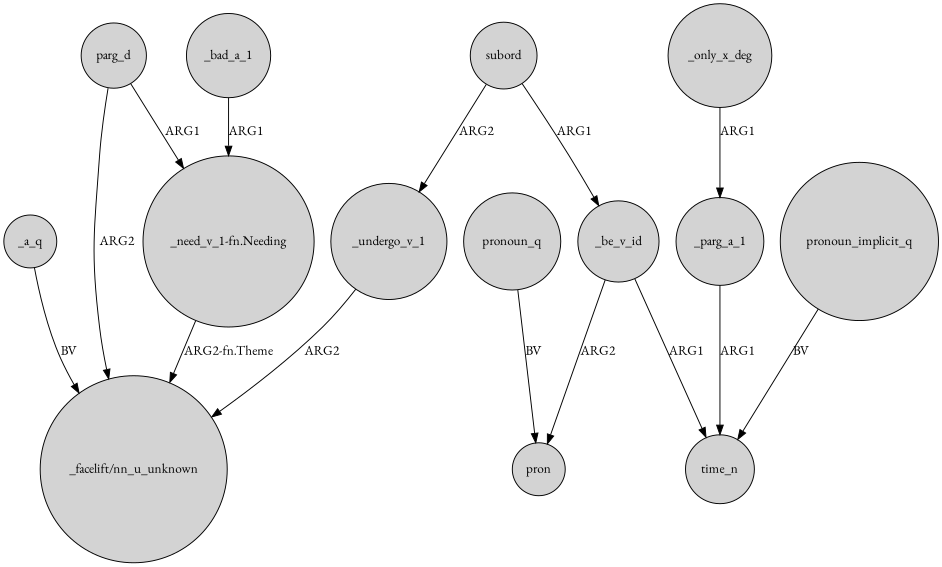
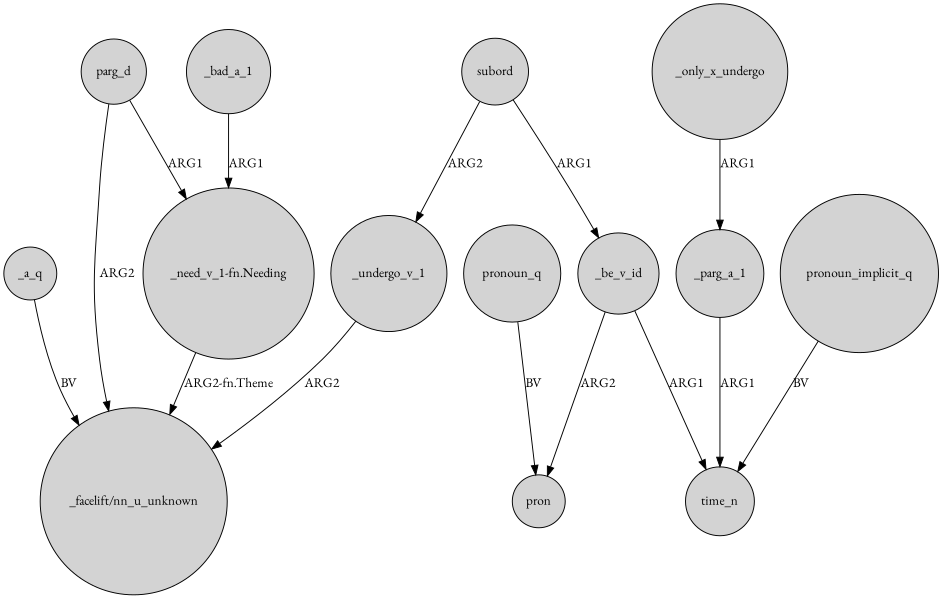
node "_only_x_deg": label "_only_x_deg" -> "_only_x_undergo"
